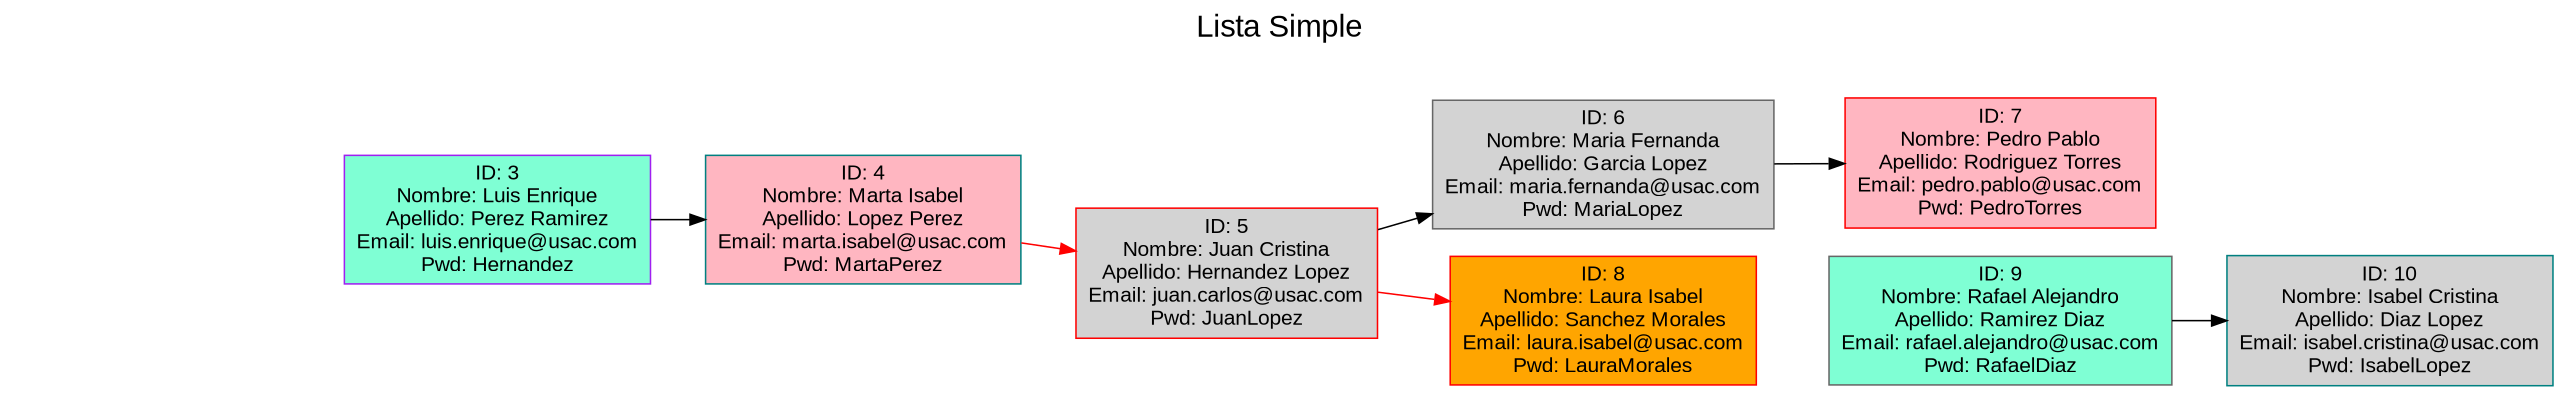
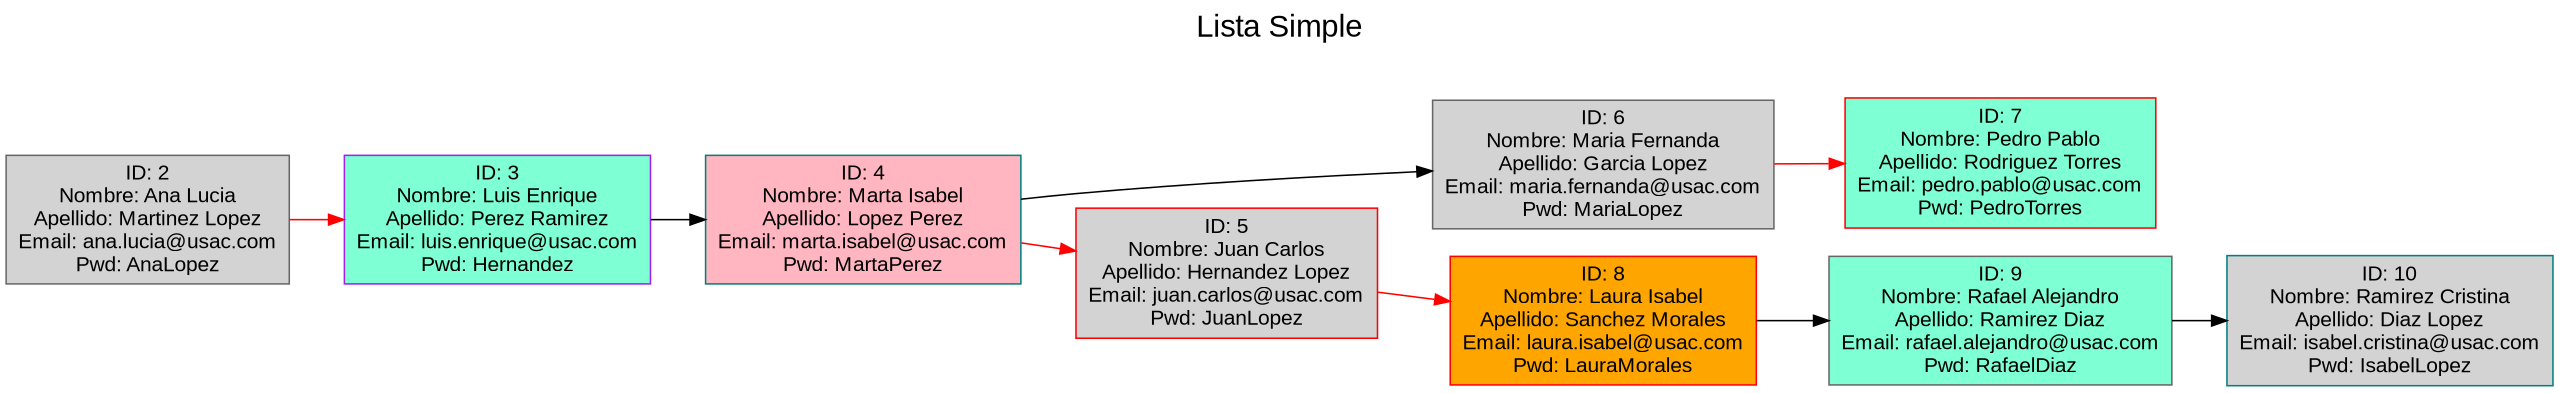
node "ID: 7": fillcolor lightpink -> aquamarine
edge "ID: 6" -> "ID: 7": color black -> red
node "ID: 2": added
edge "ID: 5" -> "ID: 6": now "ID: 4" -> "ID: 6"
node "ID: 5": text "Nombre: Juan Cristina" -> "Nombre: Juan Carlos"
node "ID: 10": text "Nombre: Isabel Cristina" -> "Nombre: Ramirez Cristina"
edge "ID: 8" -> "ID: 9": added
